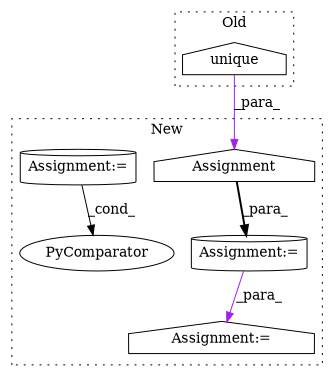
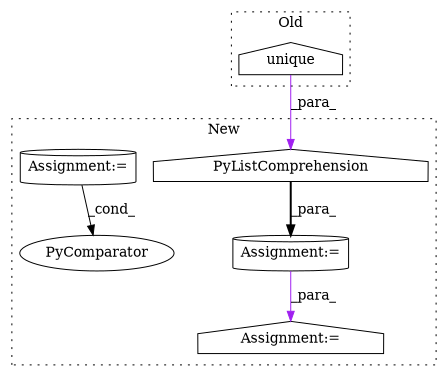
node "Assignment": label "Assignment" -> "PyListComprehension"
